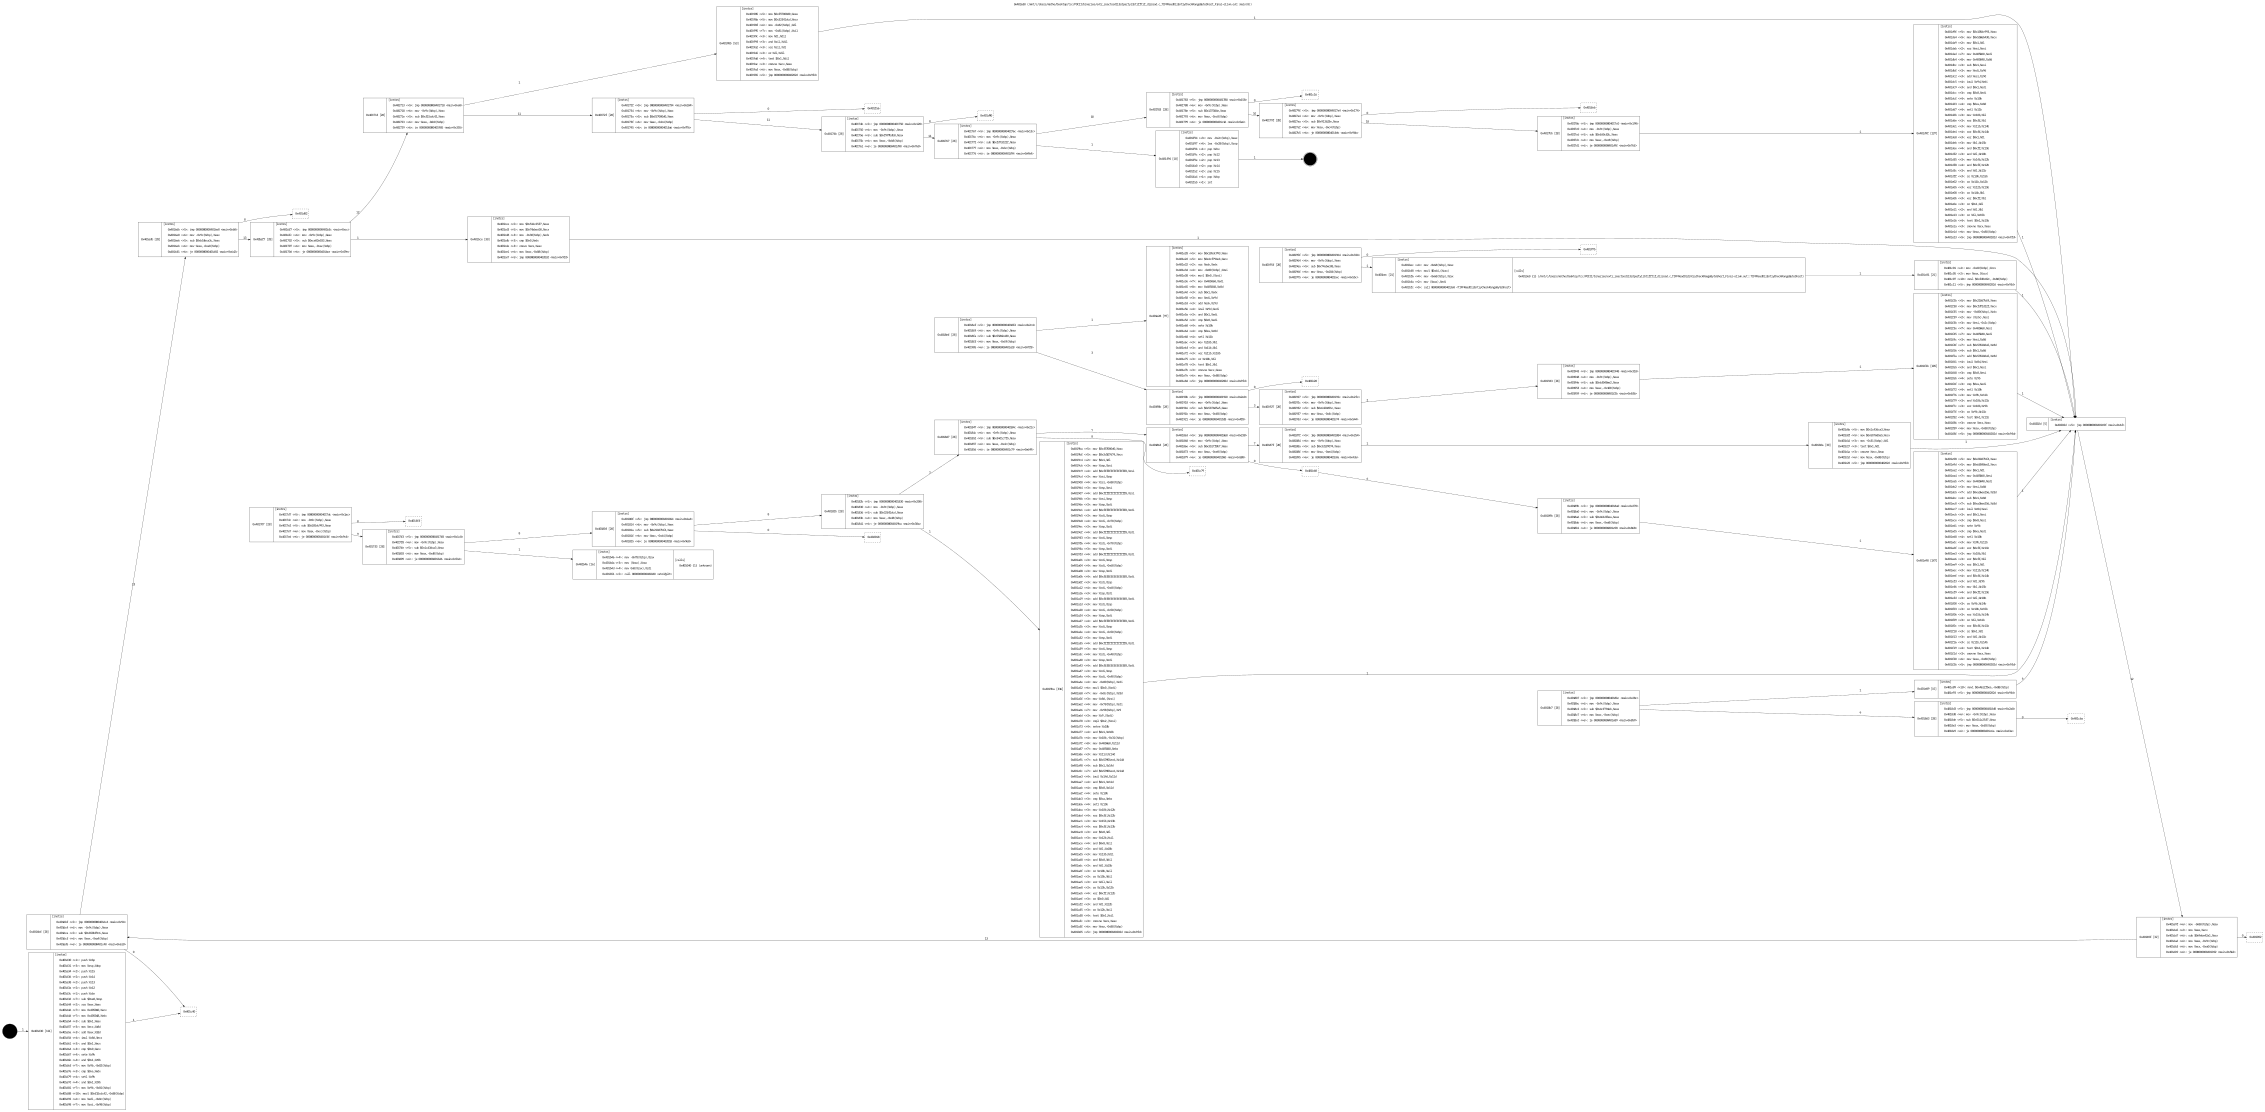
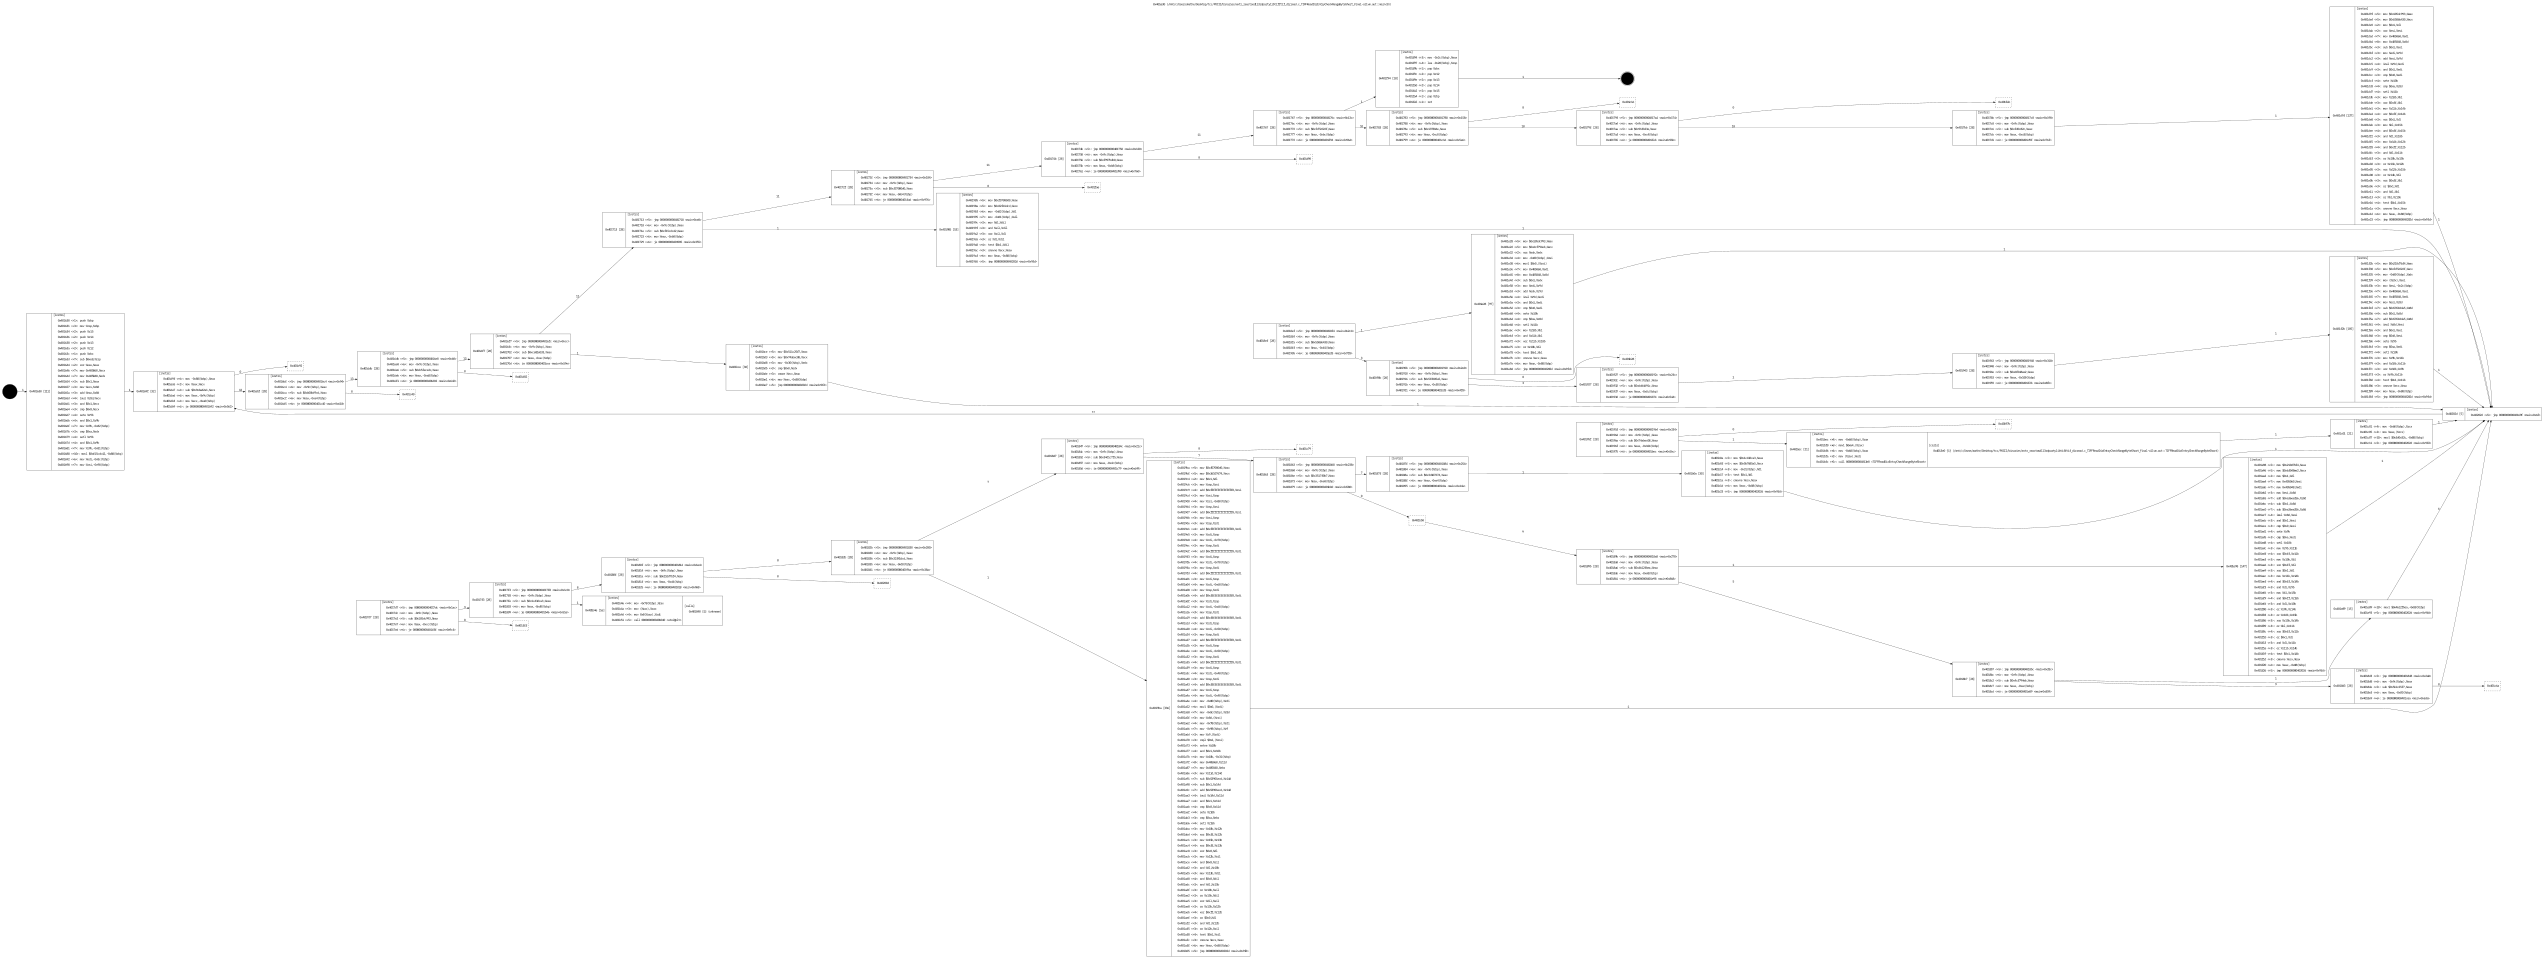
edge "0x401e28 [97]" -> "0x40202d [5]": added, label "1"
edge "0x40189b [28]" -> "0x4018b7 [28]": added, label "5"
edge "0x401630 [111]" -> "0x401c40": now "0x401630 [111]" -> "0x40169f [32]"
